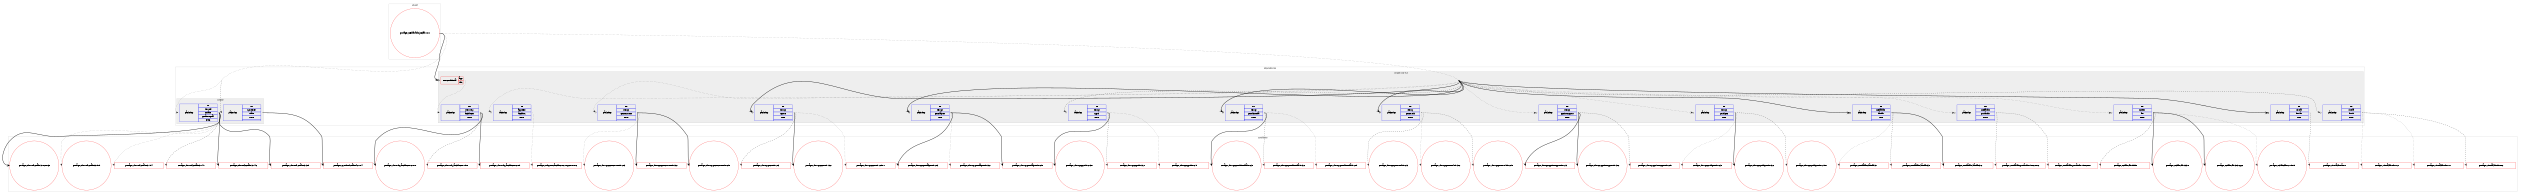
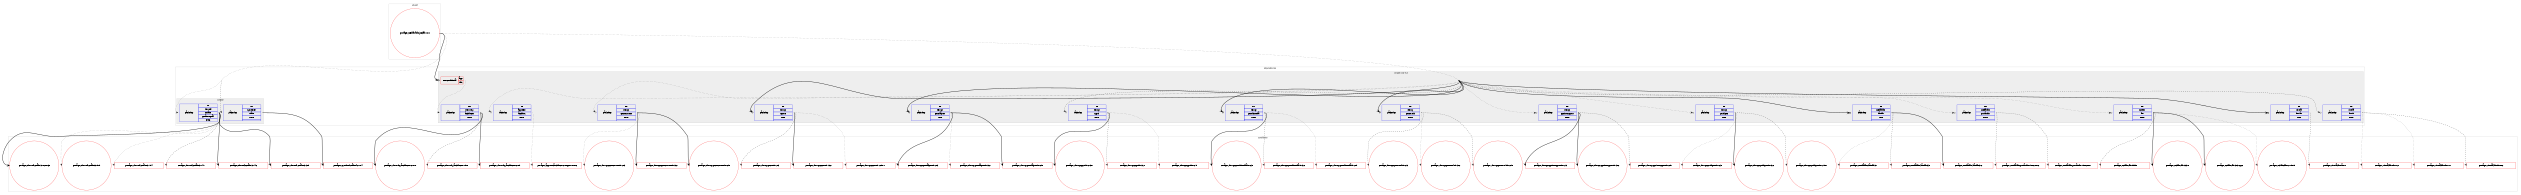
node "portage://ruby-text/asciidoc-8.6.10_p20181016": label "portage://ruby-text/asciidoc-8.6.10_p20181016" -> "portage://app-text/asciidoc-8.6.10_p20181016"
node "portage://dev-qt/qtcore-5.13.2": shape circle -> box
